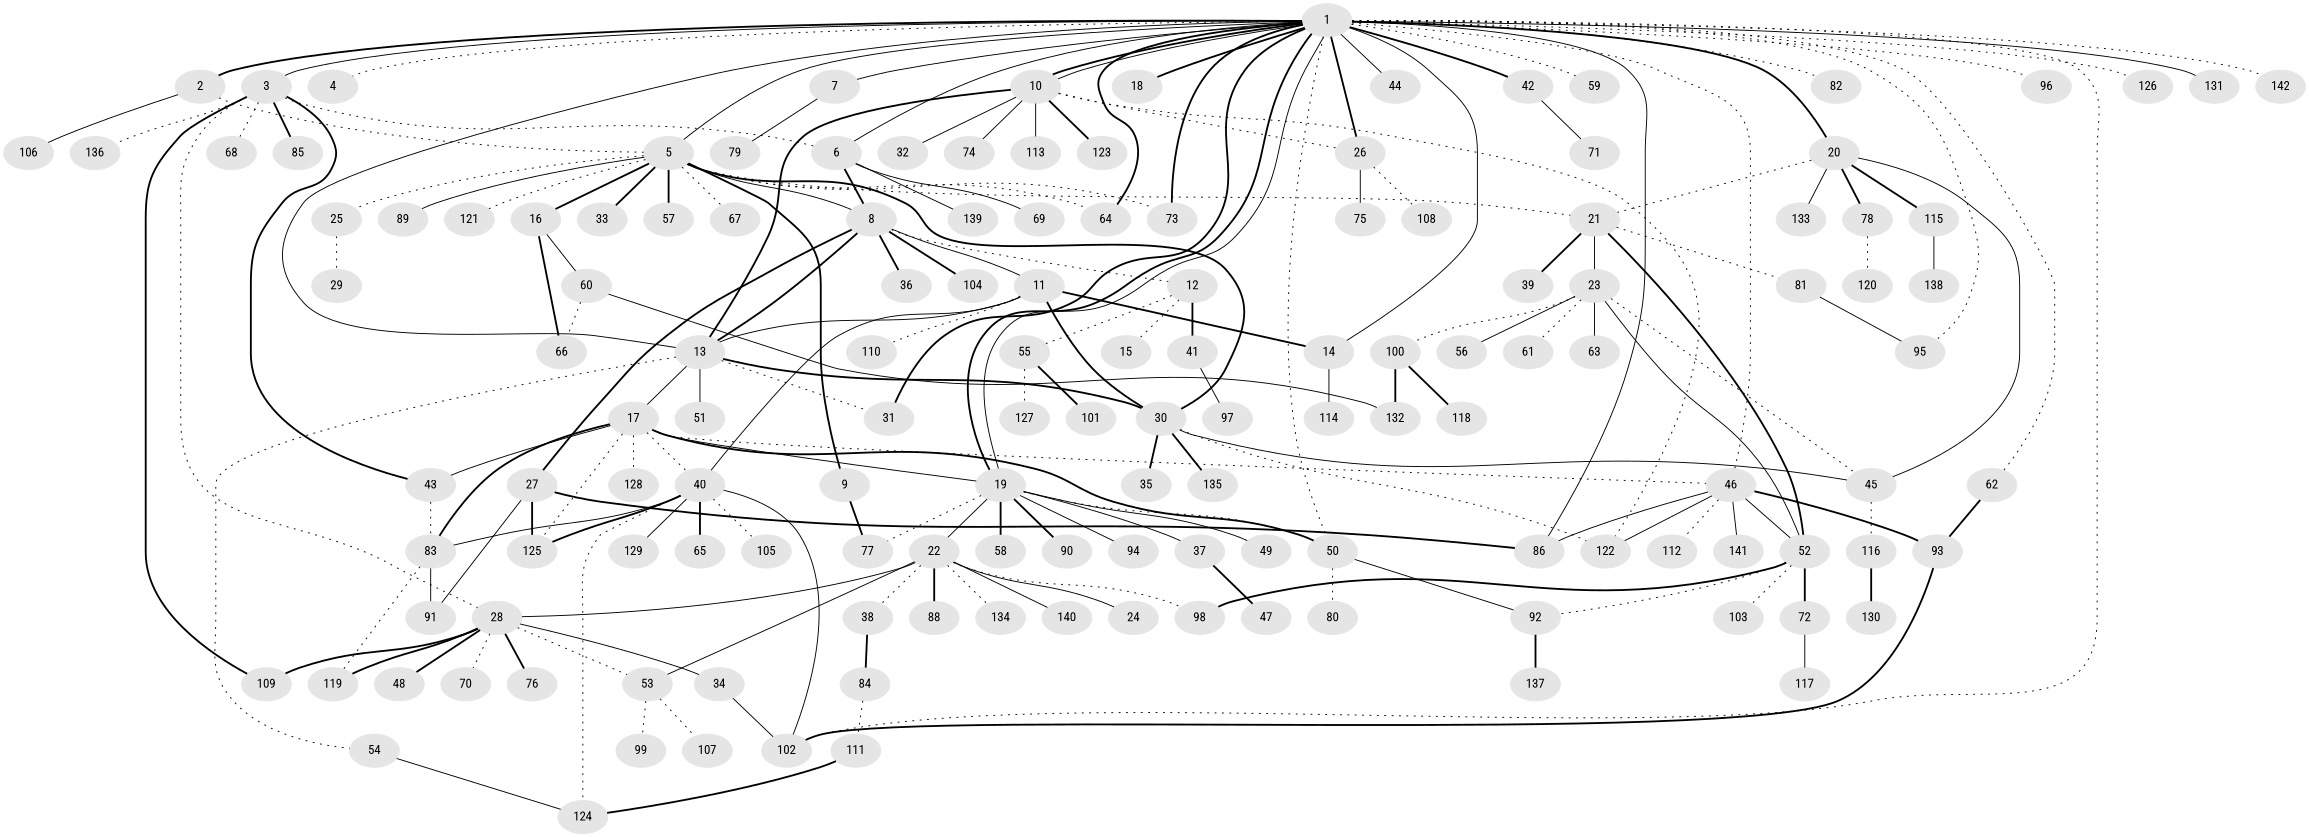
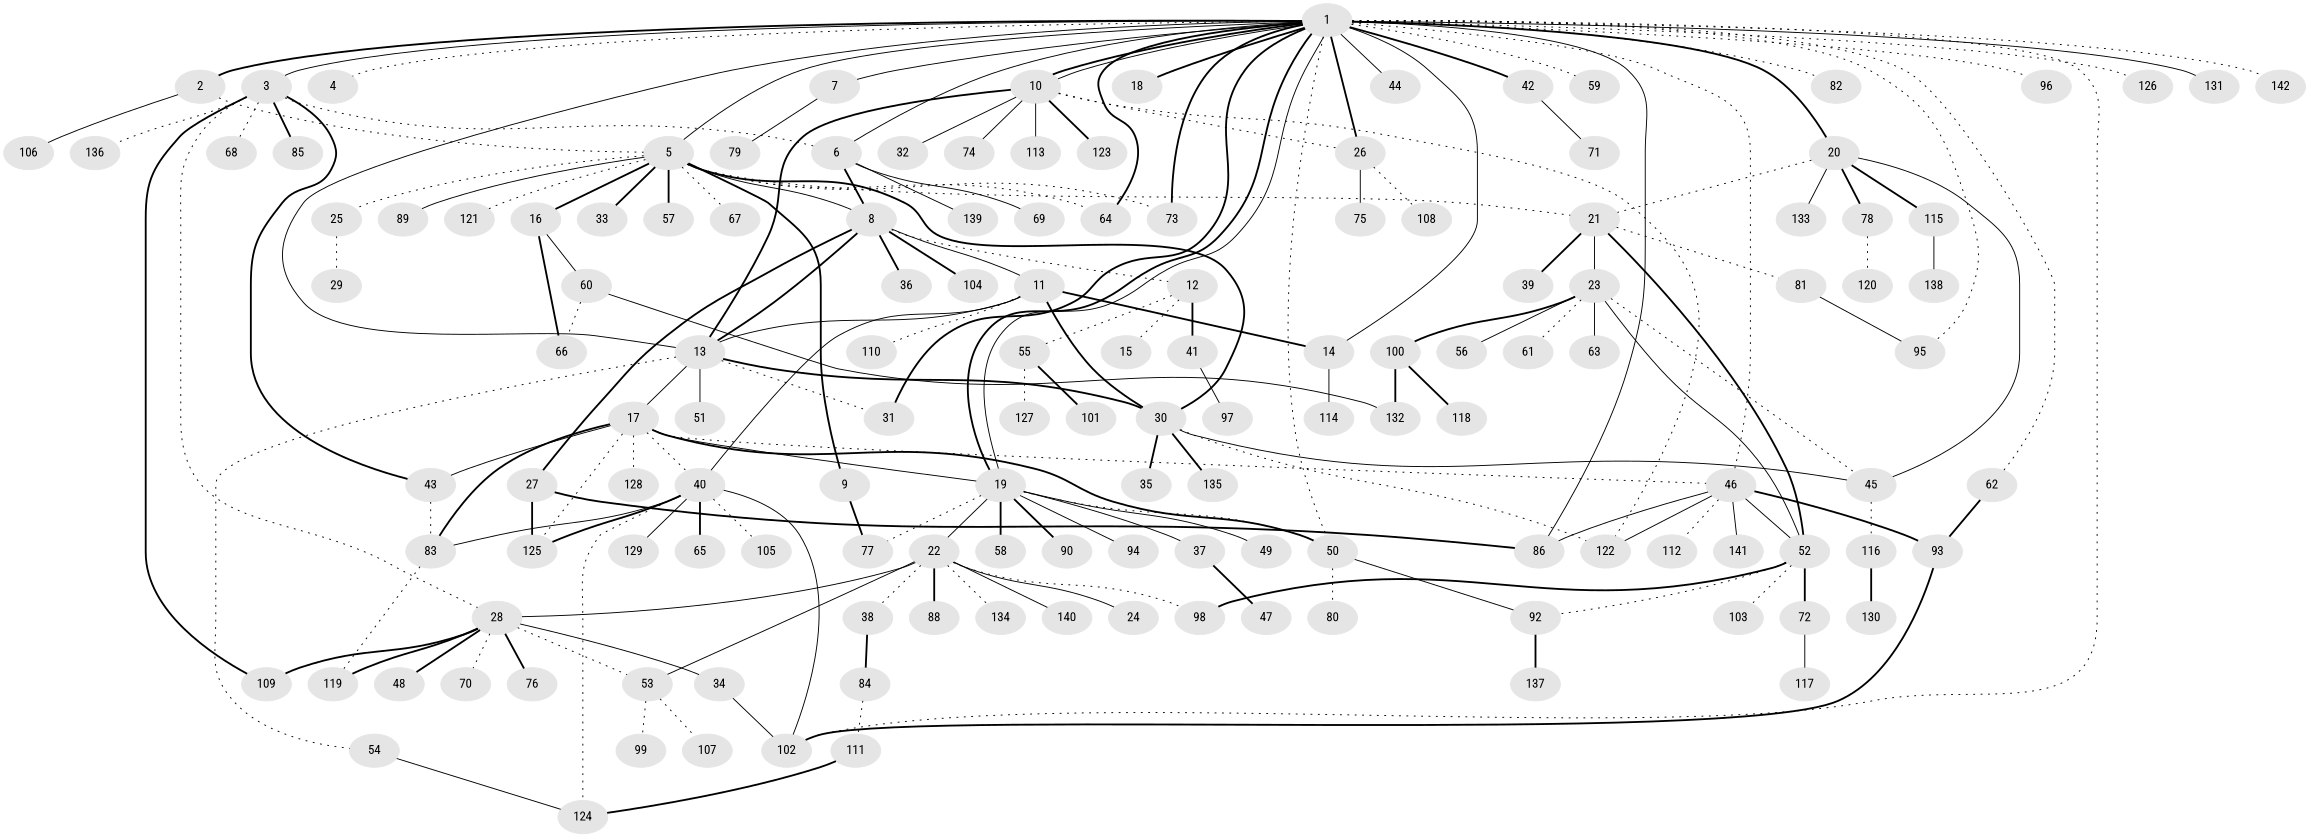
edge "23" -- "100": style dotted -> bold
node "91": removed
